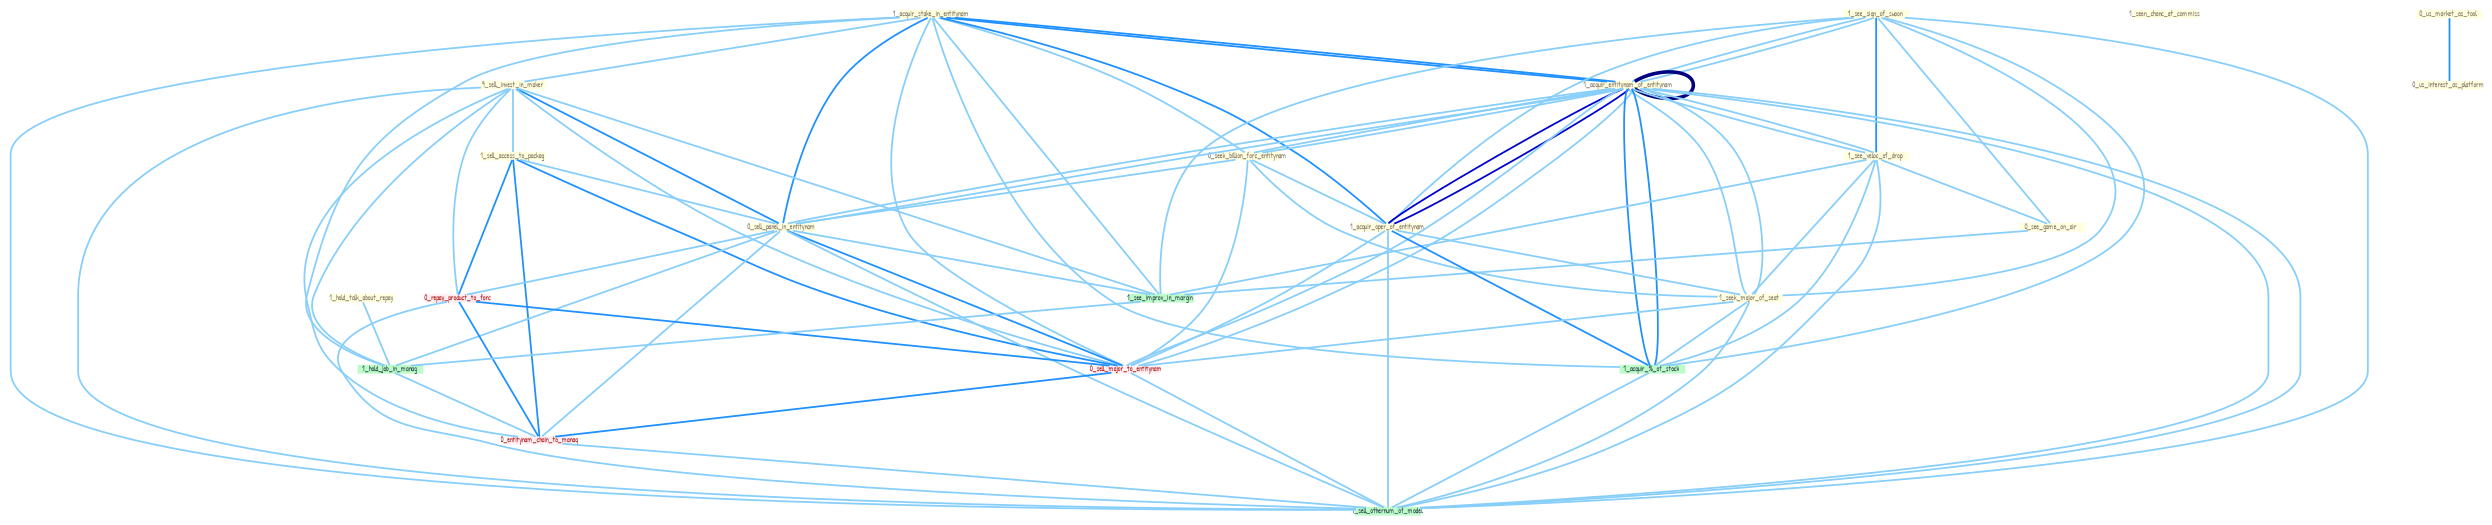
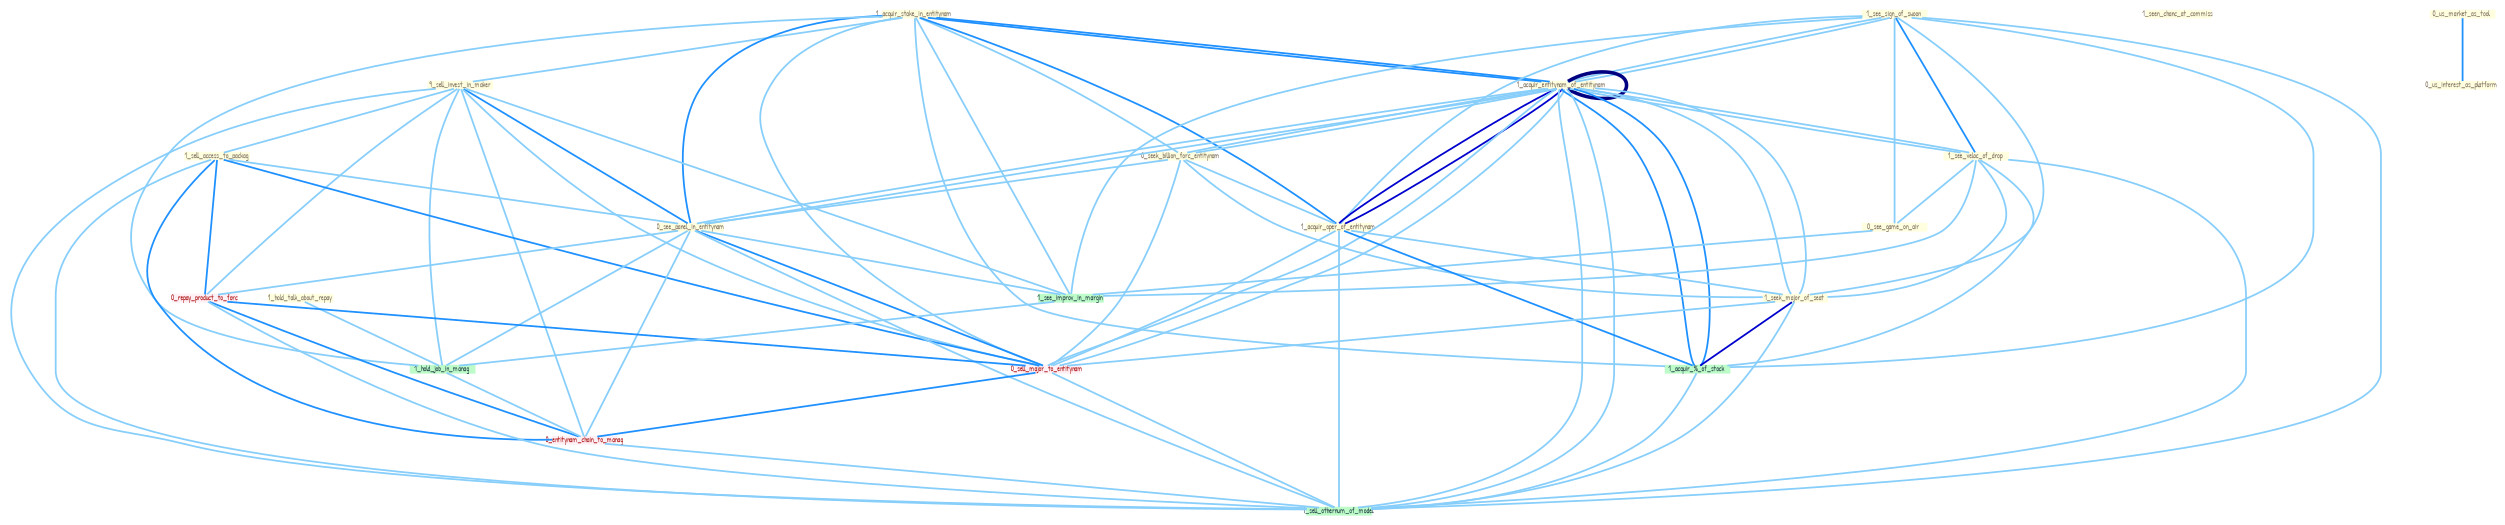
node "0_sell_panel_in_entitynam": label "0_sell_panel_in_entitynam" -> "0_see_panel_in_entitynam"
edge "1_seek_major_of_seat" -- "1_acquir_%_of_stock": color #87cefa -> #0000cd
edge "1_acquir_stake_in_entitynam" -- "1_sell_othernum_of_model": now "1_sell_access_to_packag" -- "1_sell_othernum_of_model"
